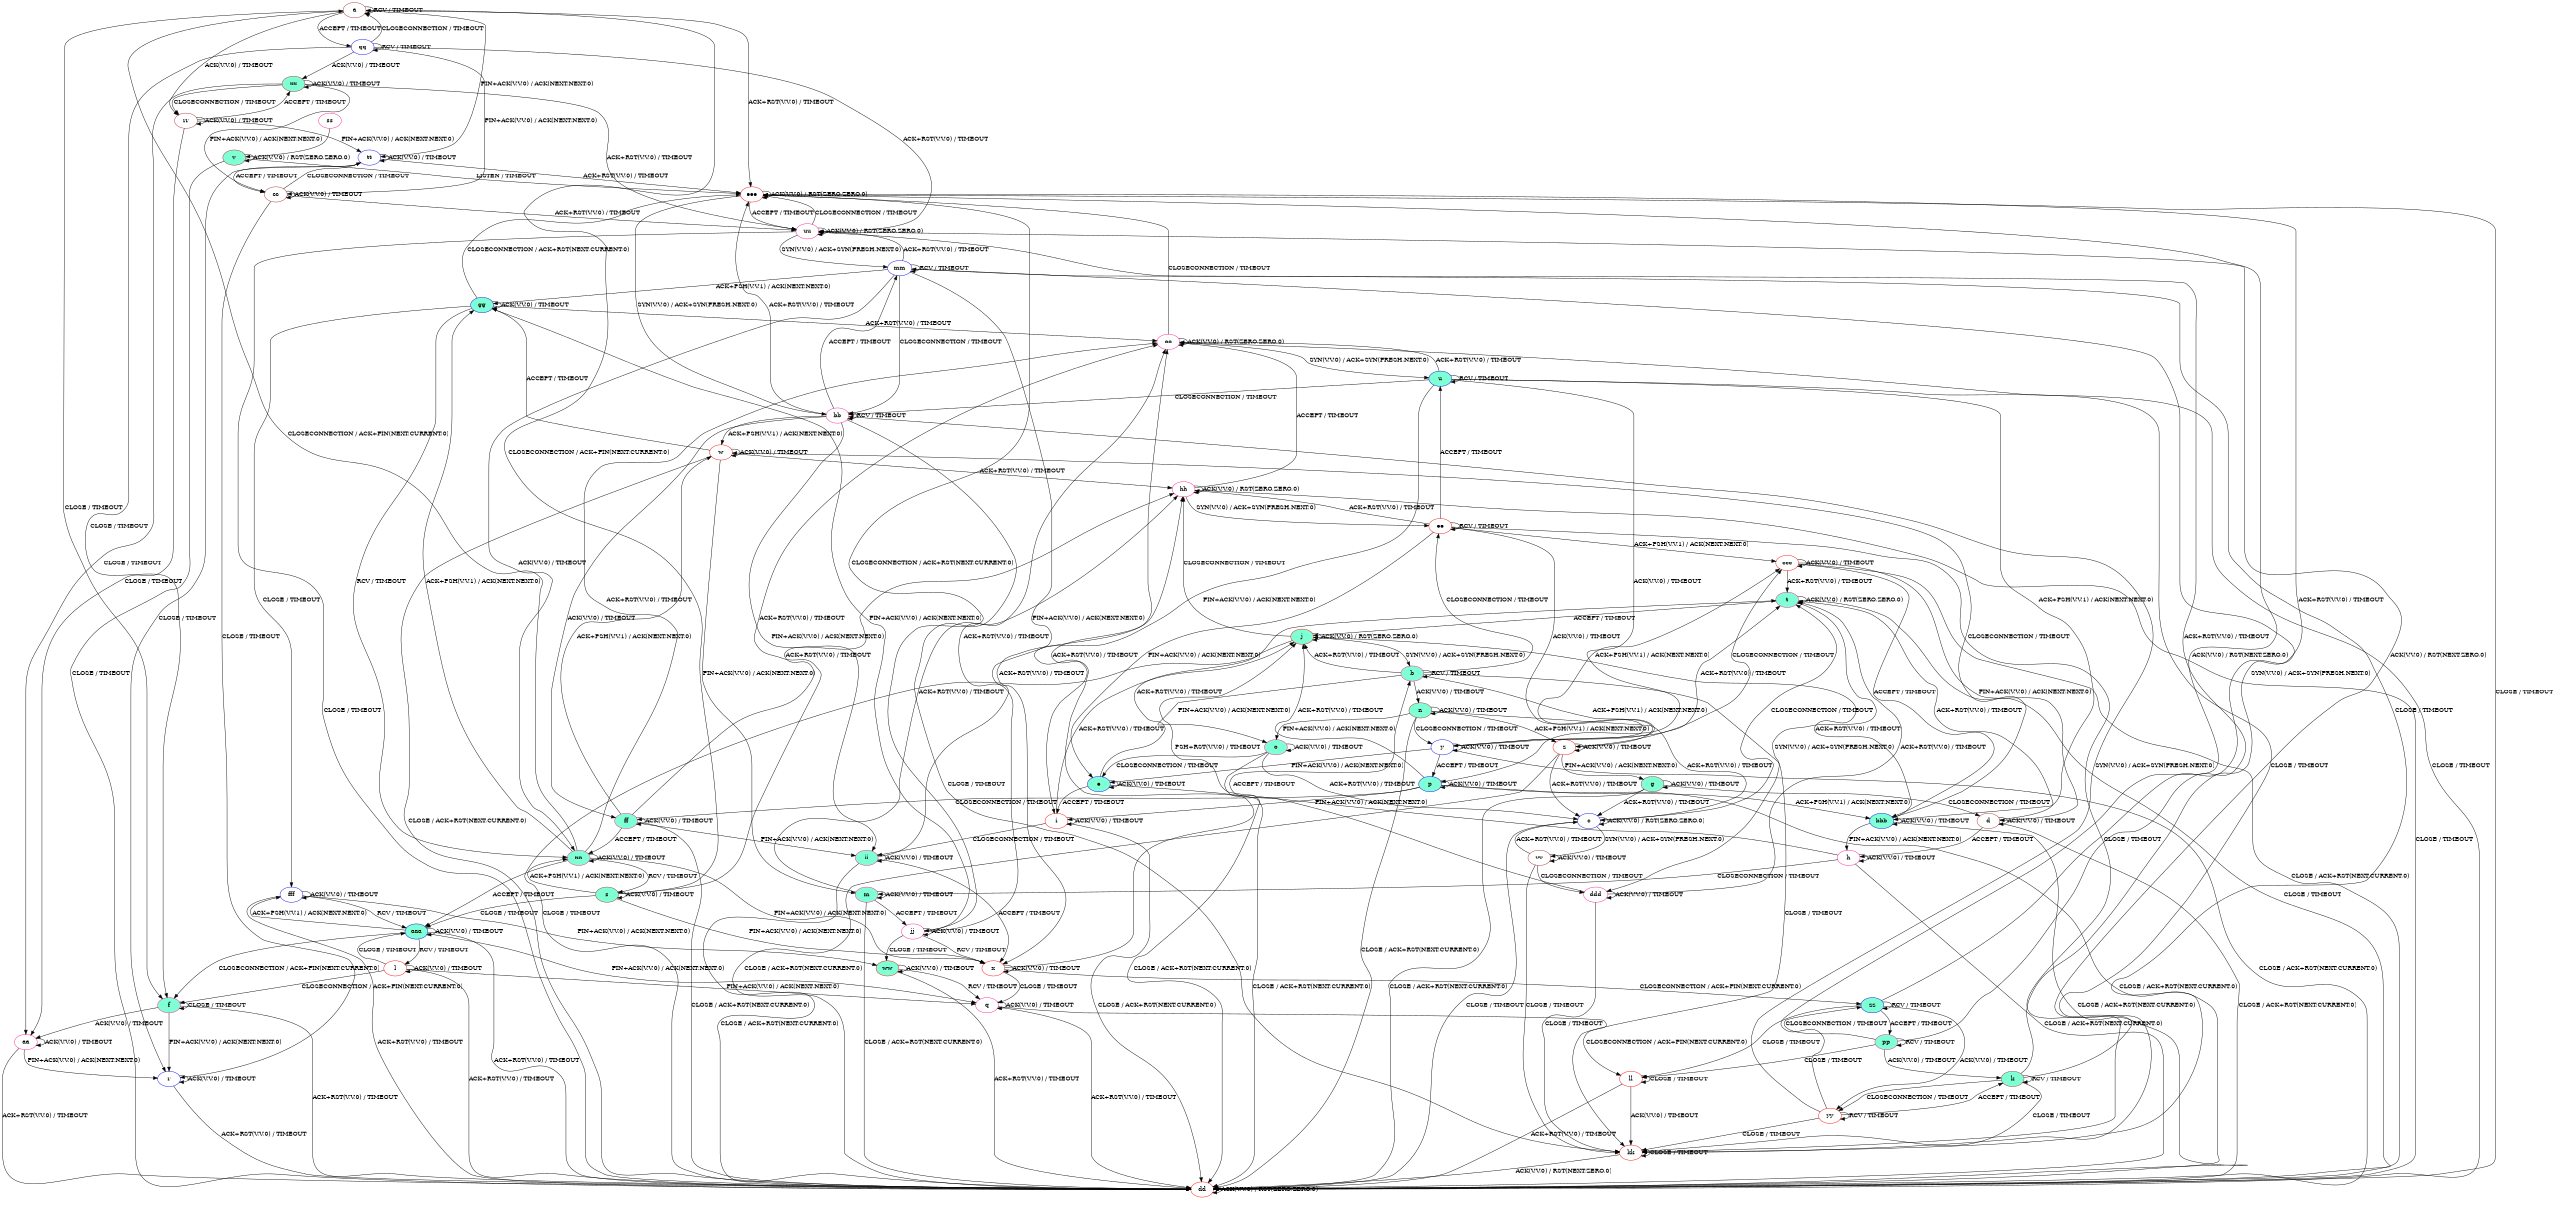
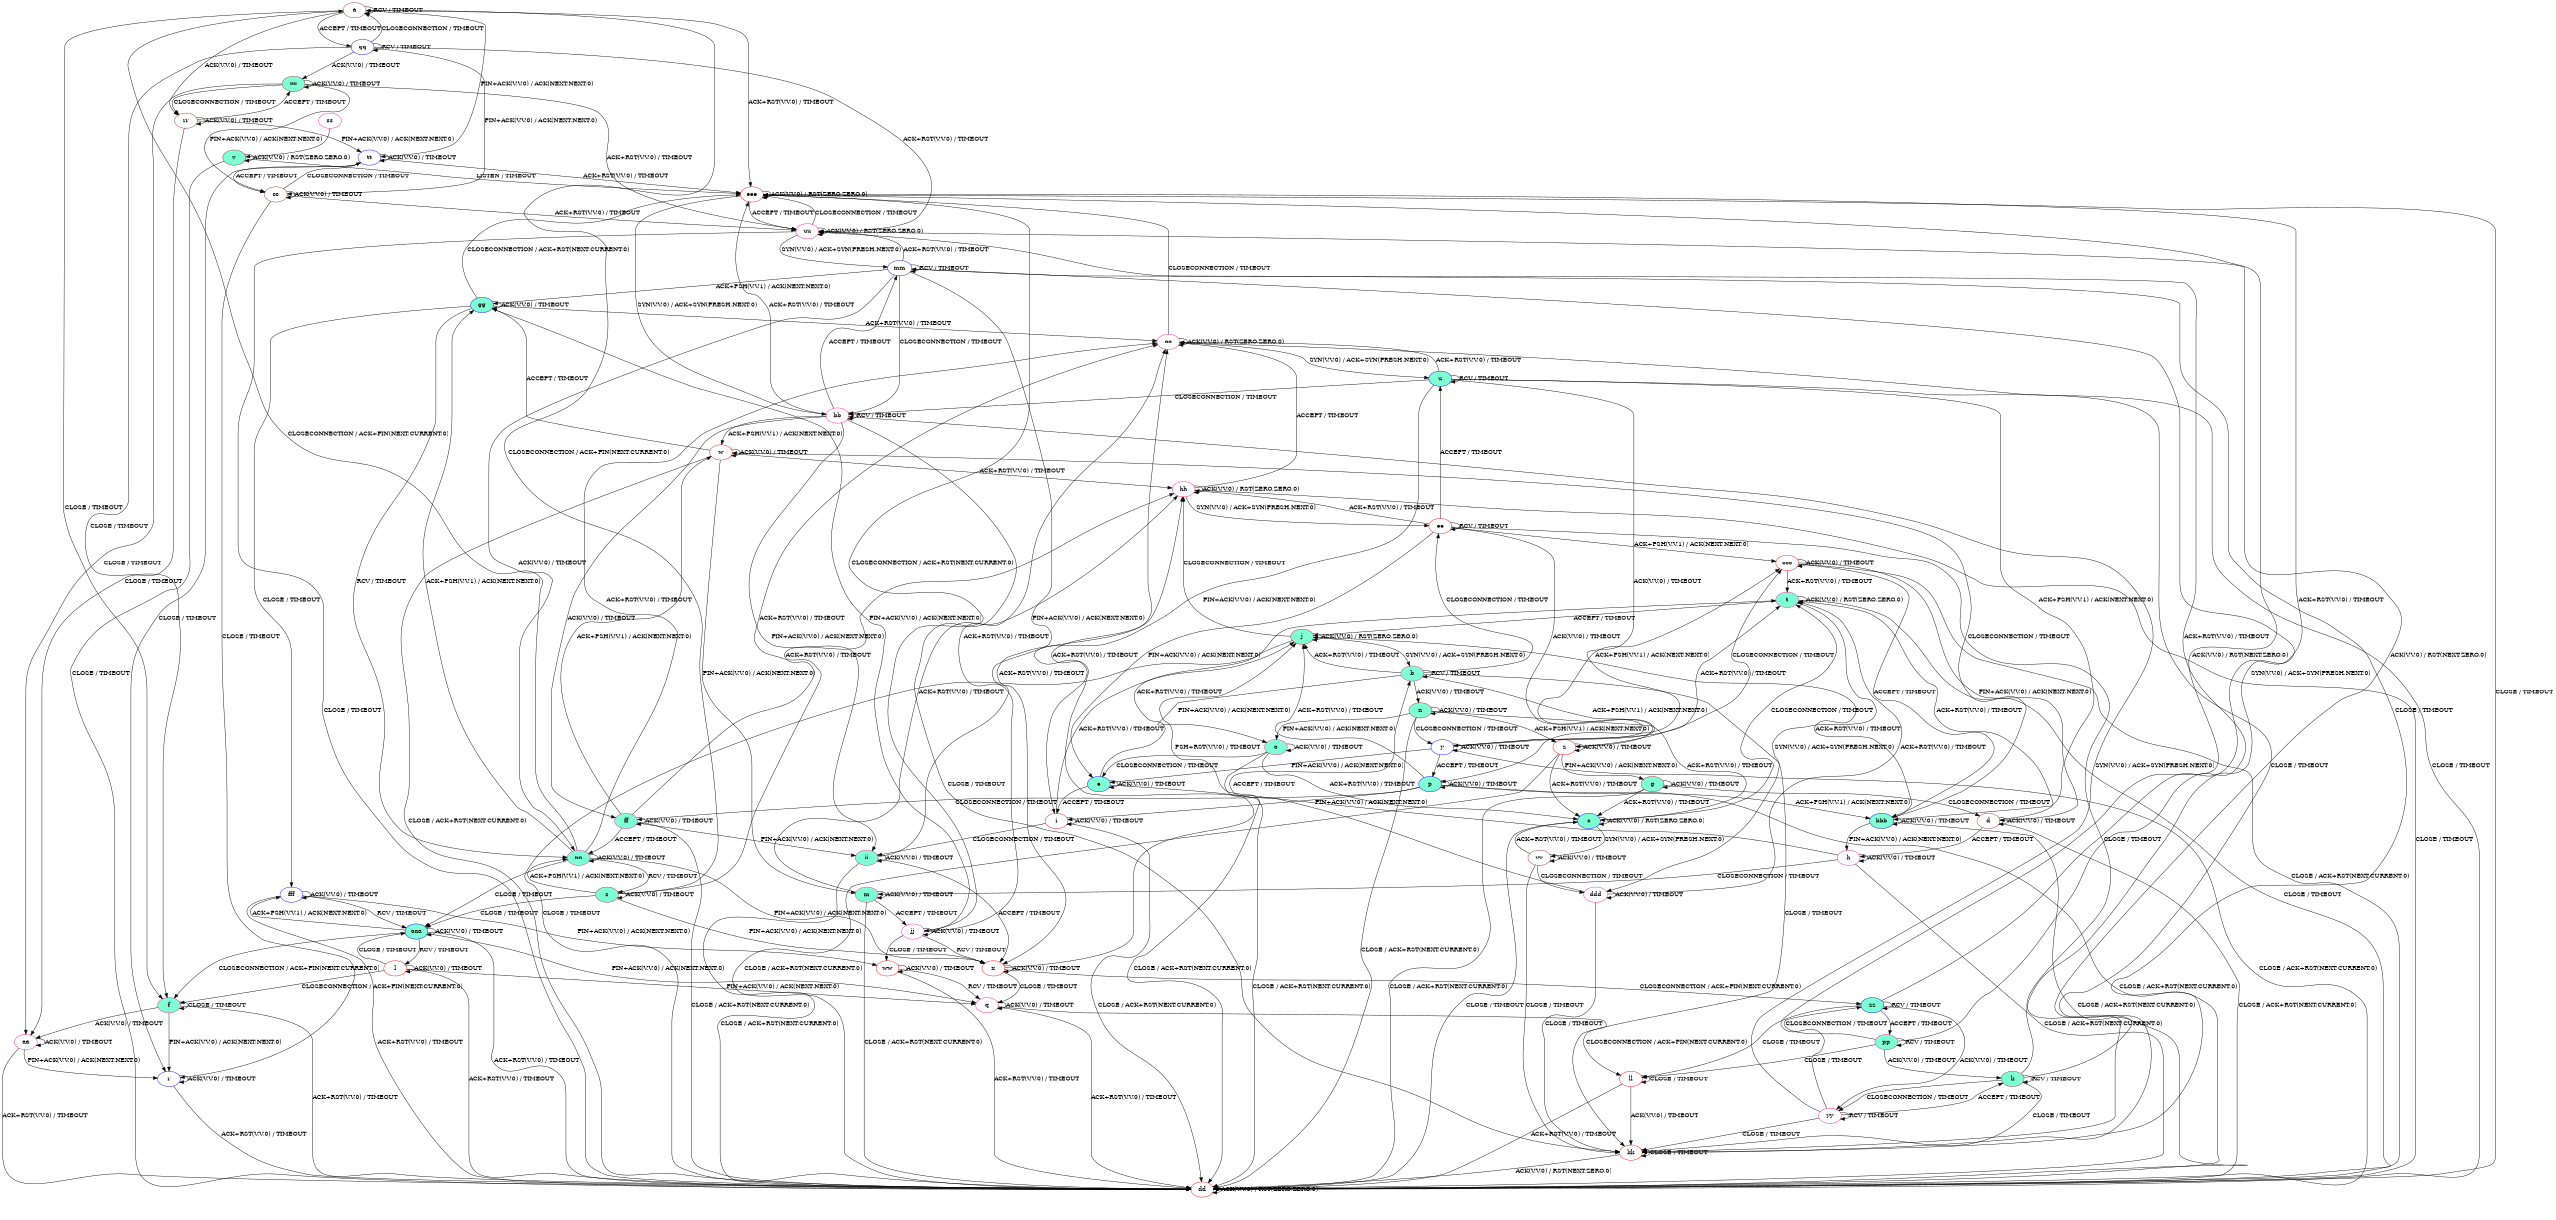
node "c": fillcolor white -> aquamarine
edge "nn" -> "aaa": label "ACCEPT / TIMEOUT" -> "CLOSE / TIMEOUT"
node "ww": fillcolor aquamarine -> white
node "yy": color red -> deeppink
